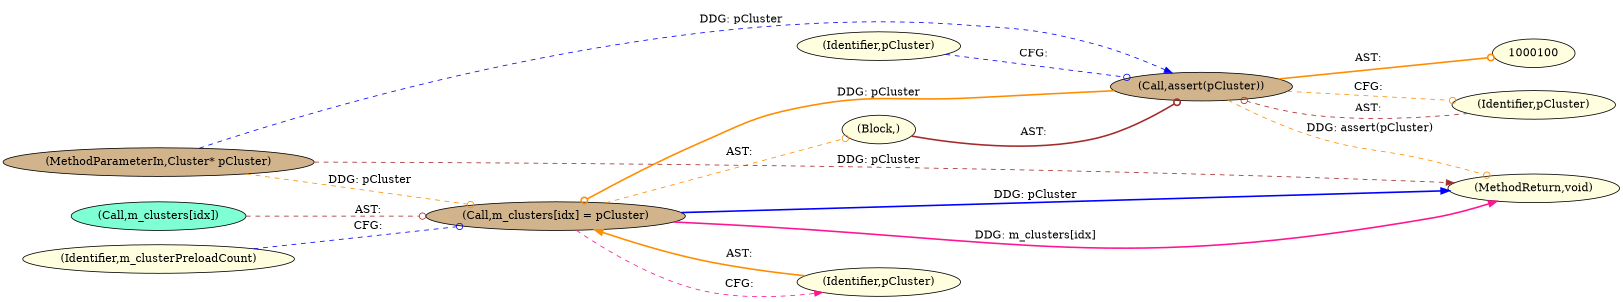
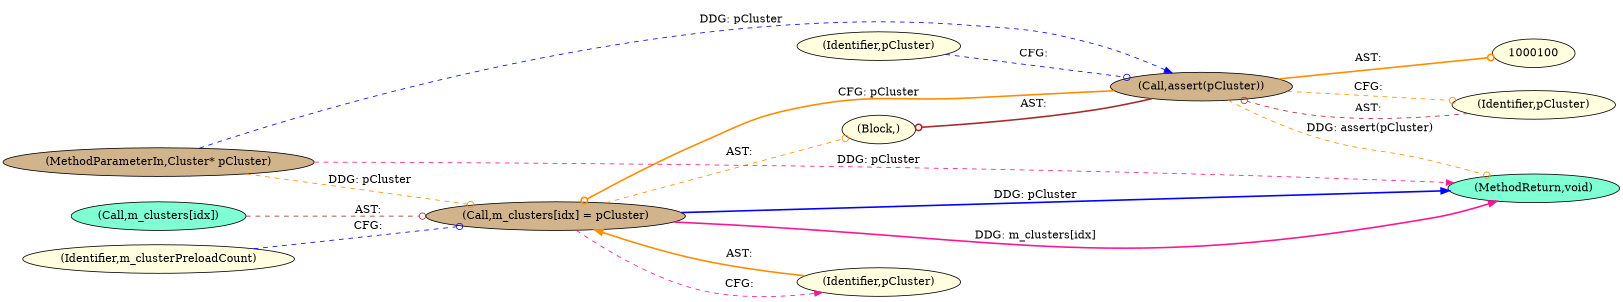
edge "(Call,assert(pCluster))" -> "(Call,m_clusters[idx] = pCluster)": label "DDG: pCluster" -> "CFG: pCluster"
edge "(Block,)" -> "(Call,assert(pCluster))": reversed
edge "(MethodParameterIn,Cluster* pCluster)" -> "(MethodReturn,void)": color brown -> deeppink
node "(MethodReturn,void)": fillcolor lightyellow -> aquamarine
